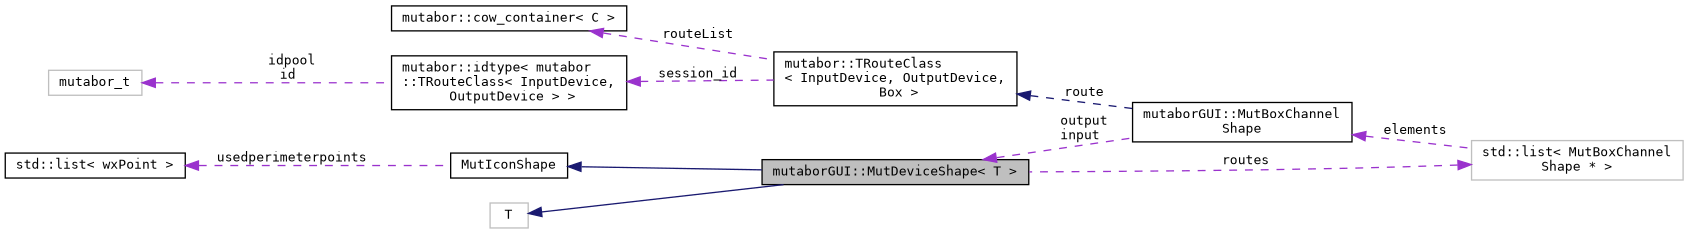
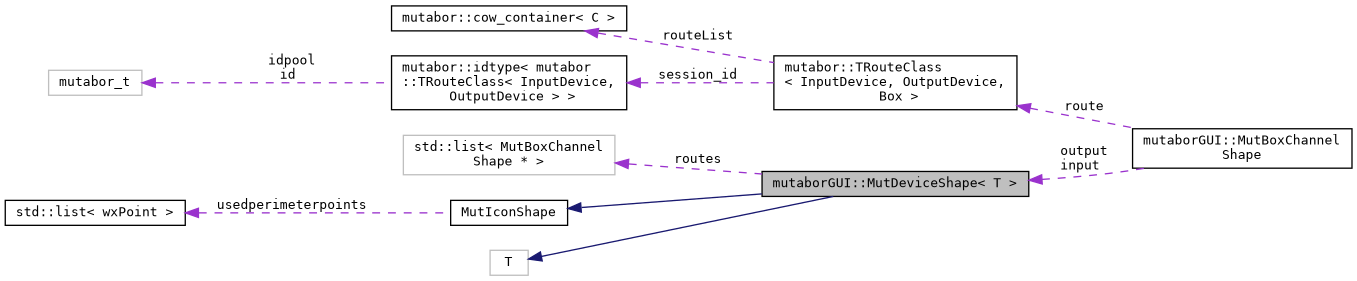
edge "mutaborGUI::MutBoxChannel Shape" -> "mutabor::TRouteClass < InputDevice, OutputDevice, Box >": color midnightblue -> darkorchid3
edge "std::list< MutBoxChannel Shape * >" -> "mutaborGUI::MutBoxChannel Shape": removed, label "elements"
